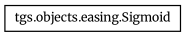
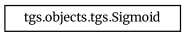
node "tgs.objects.easing.Sigmoid": label "tgs.objects.easing.Sigmoid" -> "tgs.objects.tgs.Sigmoid"
